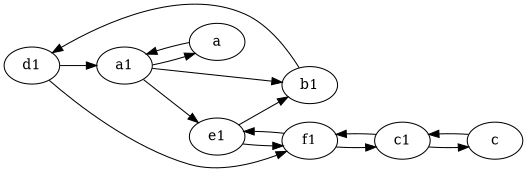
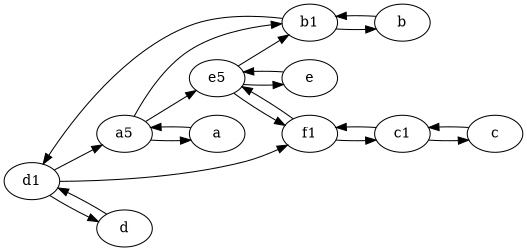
node "b": added
node "a1": label "a1" -> "a5"
node "e": added
node "e1": label "e1" -> "e5"
node "d": added
